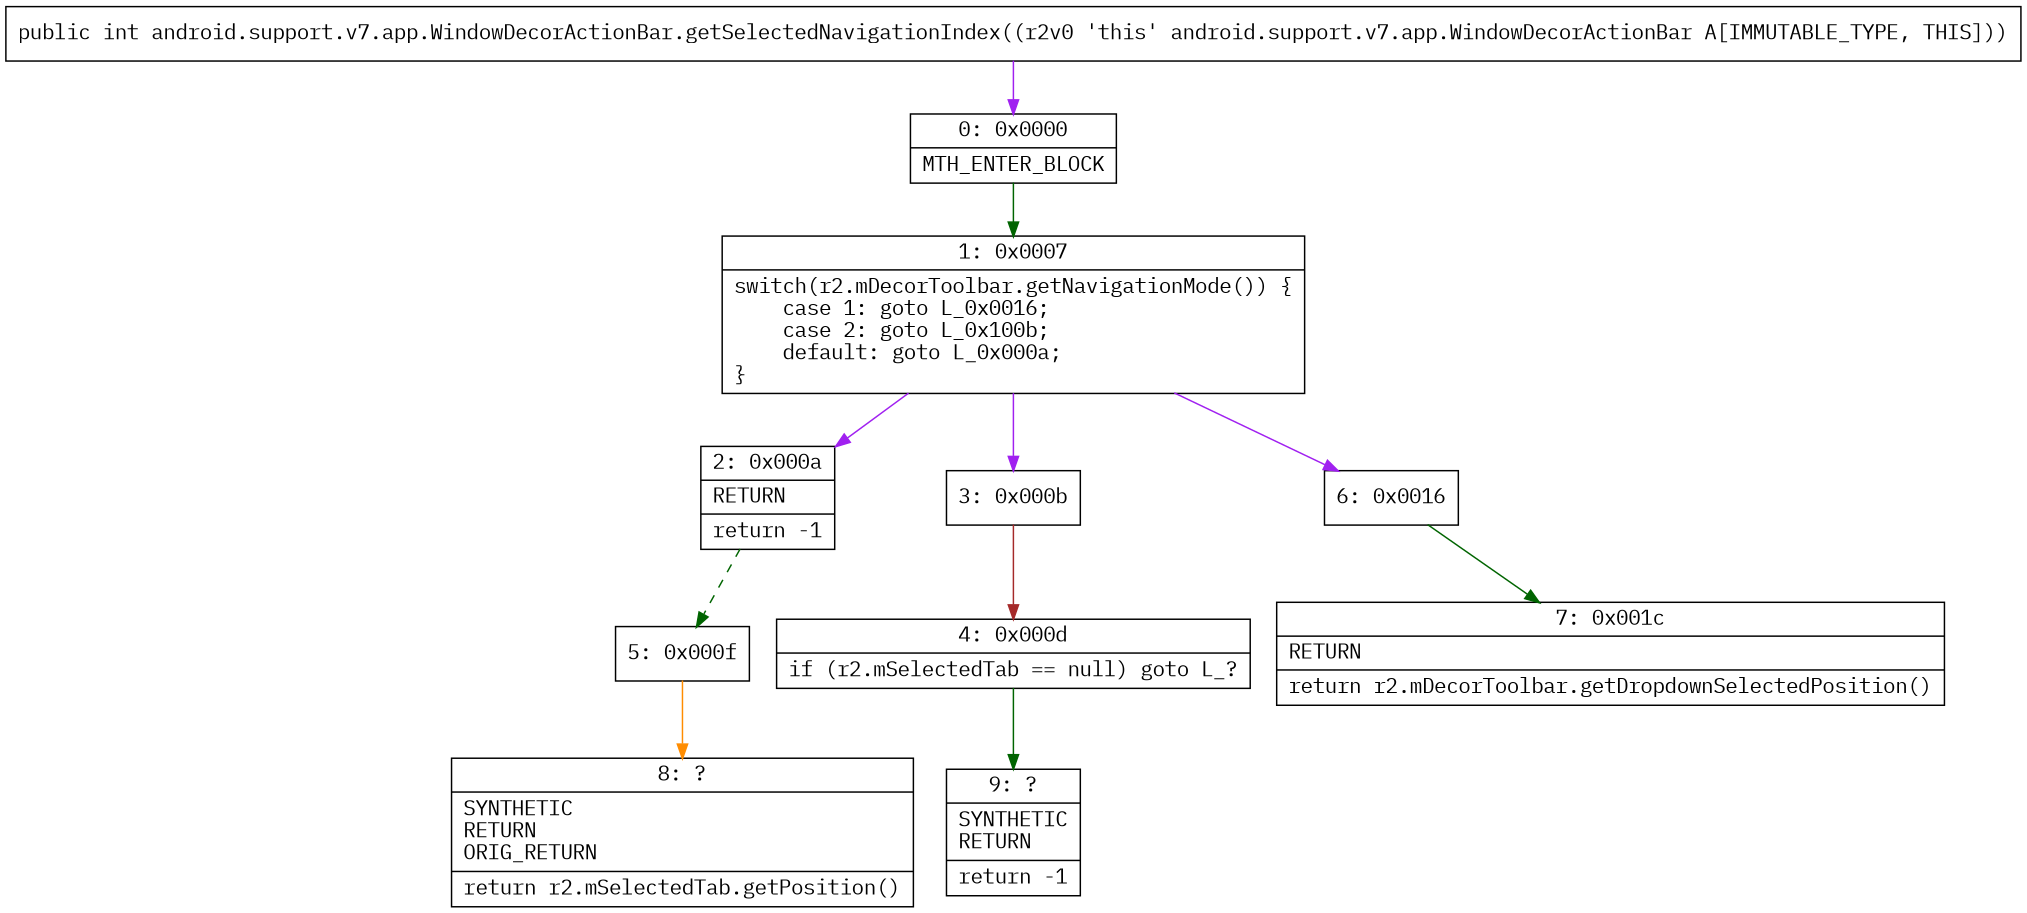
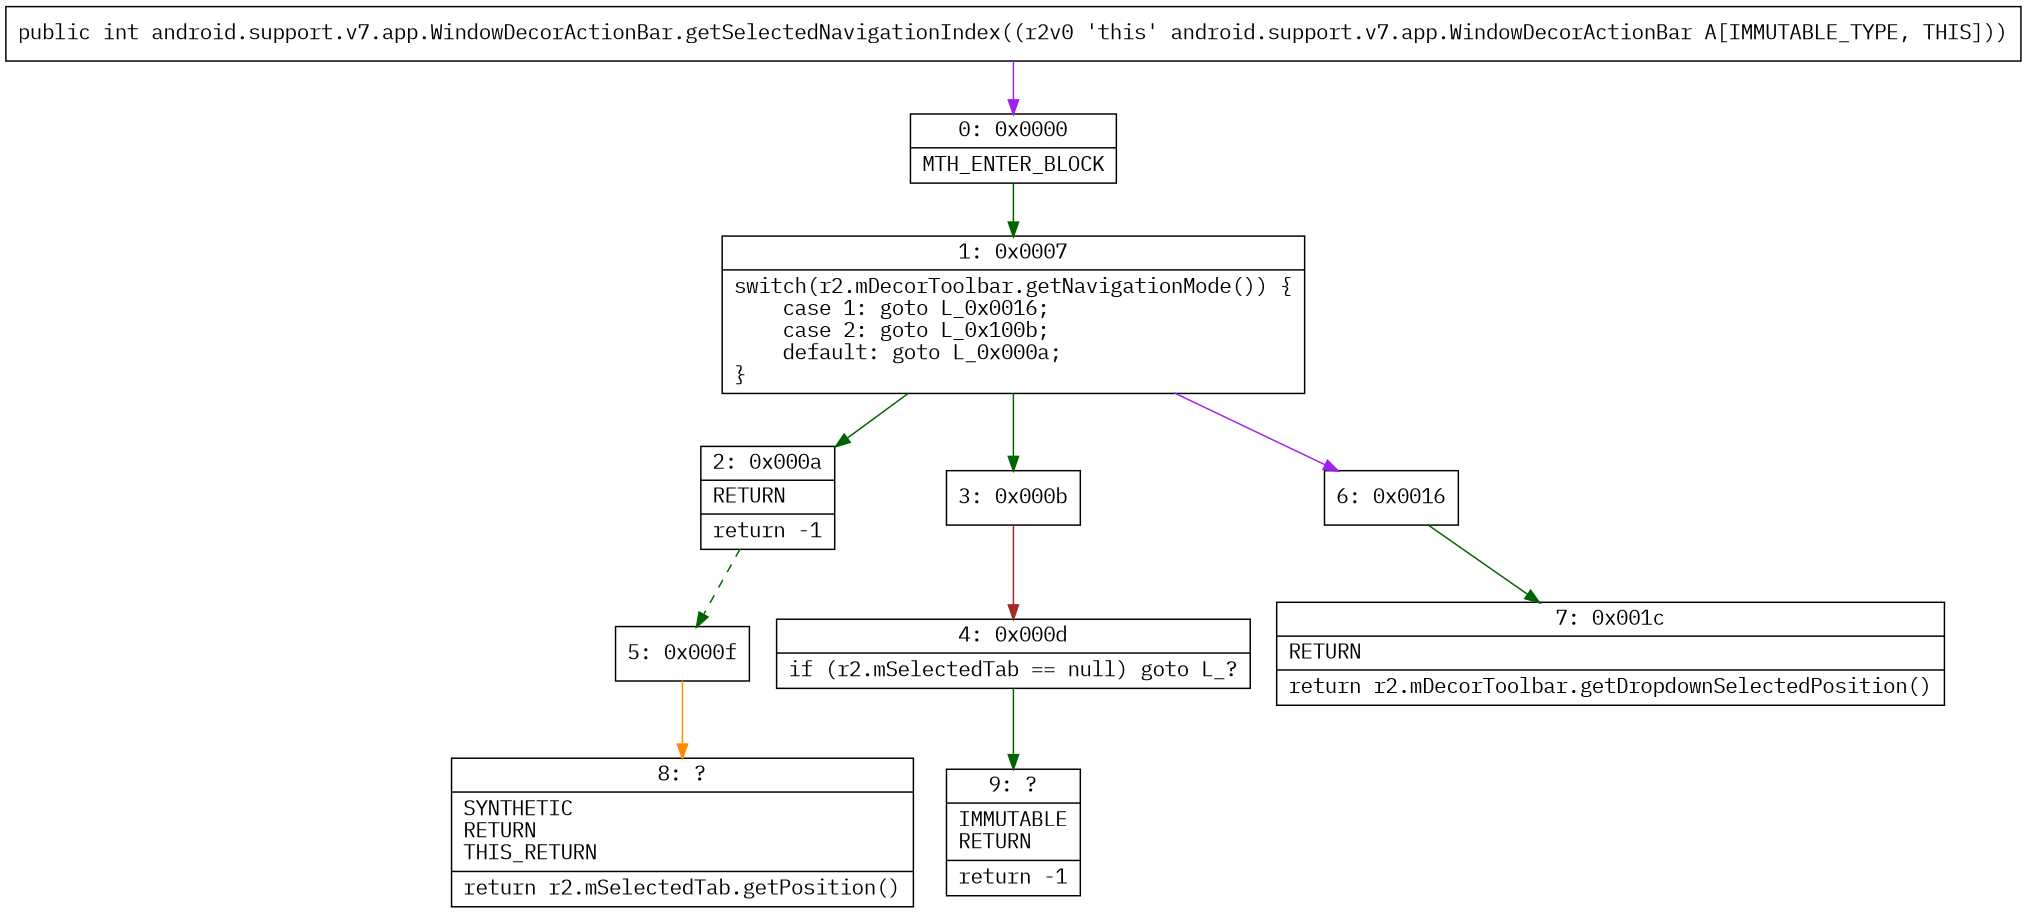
edge "1: 0x0007" -> "2: 0x000a": color purple -> darkgreen
edge "1: 0x0007" -> "3: 0x000b": color purple -> darkgreen
node "9: ?": text "SYNTHETIC" -> "IMMUTABLE"
node "8: ?": text "ORIG_RETURN" -> "THIS_RETURN"
